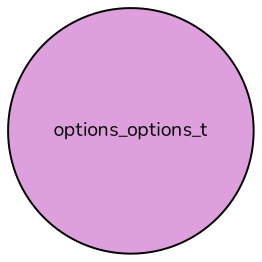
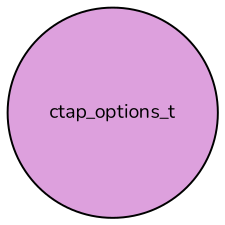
node "options_options_t": label "options_options_t" -> "ctap_options_t"
